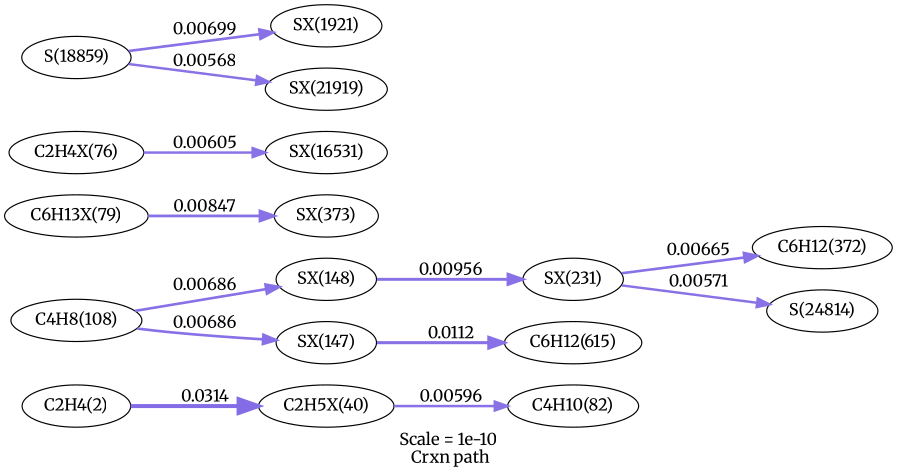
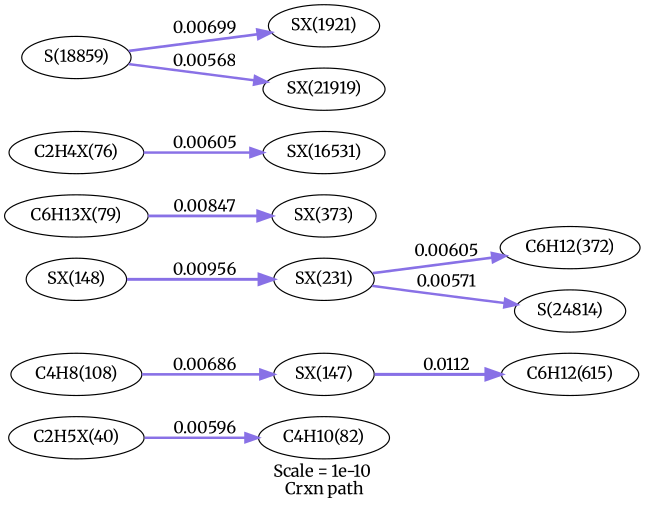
edge "SX(231)" -> "C6H12(372)": label " 0.00665" -> " 0.00605"
edge "C4H8(108)" -> "SX(148)": removed, label "0.00686"
node "C2H4(2)": removed
